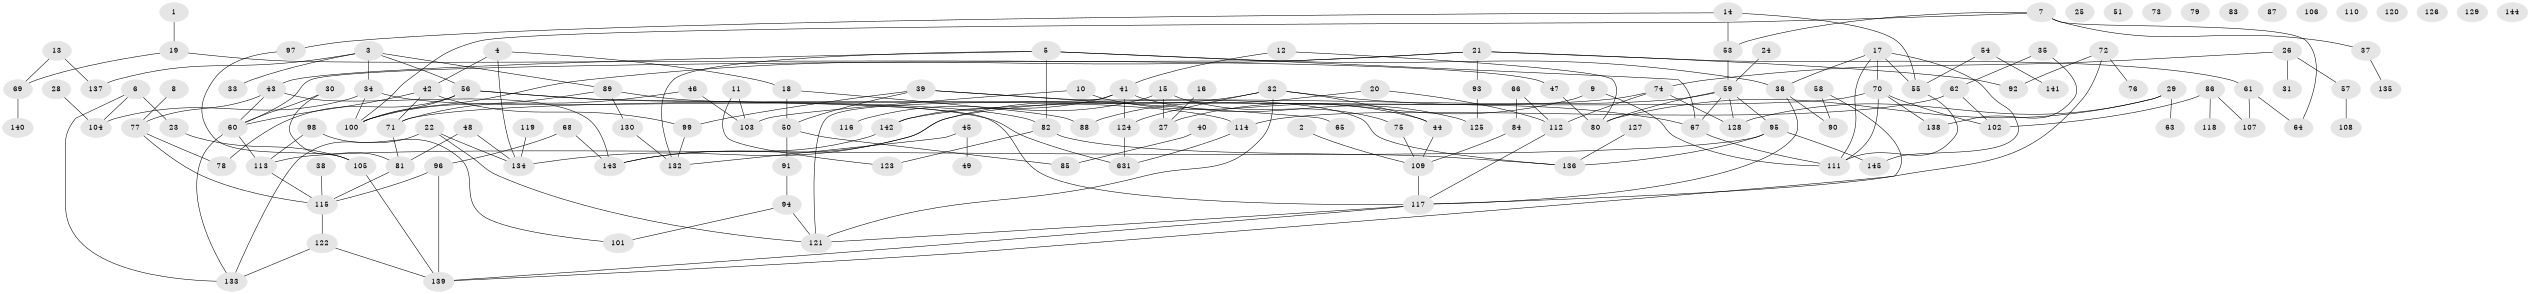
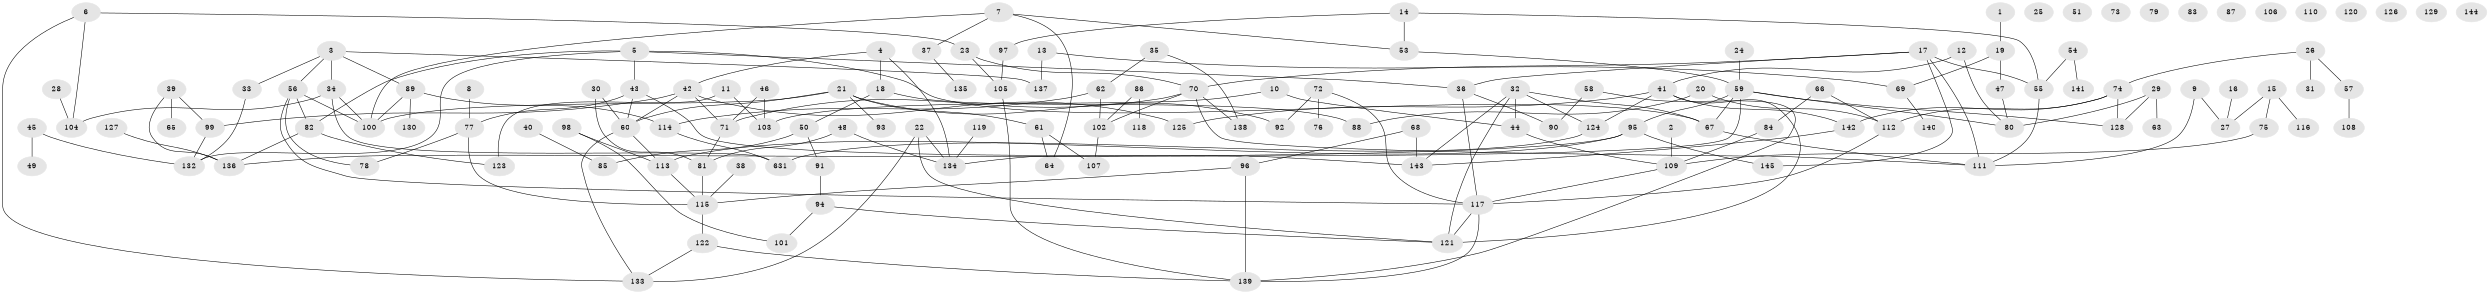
edge "23" -- "70": added
edge "39" -- "50": removed
edge "86" -- "107": now "102" -- "107"
edge "93" -- "125": now "42" -- "125"
edge "130" -- "132": now "33" -- "132"
